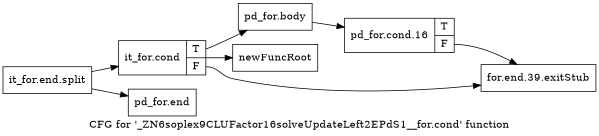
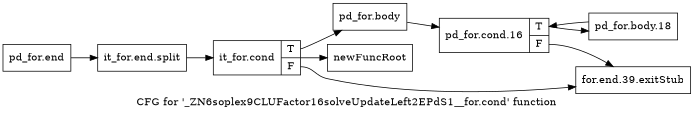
node "pd_for.body.18": added
edge "it_for.end.split" -> "pd_for.end": reversed
